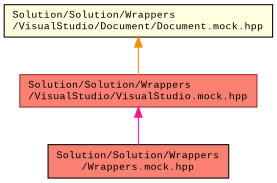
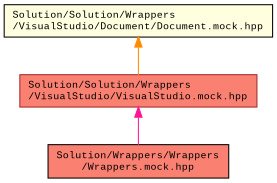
node "Solution/Solution/Wrappers /Wrappers.mock.hpp": label "Solution/Solution/Wrappers /Wrappers.mock.hpp" -> "Solution/Wrappers/Wrappers /Wrappers.mock.hpp"
